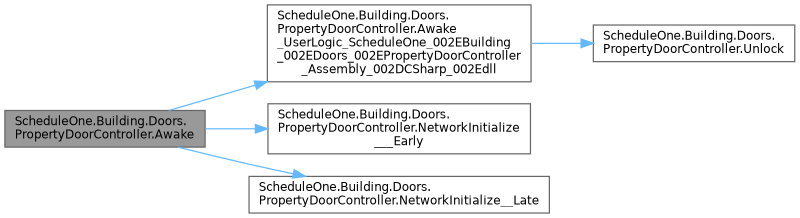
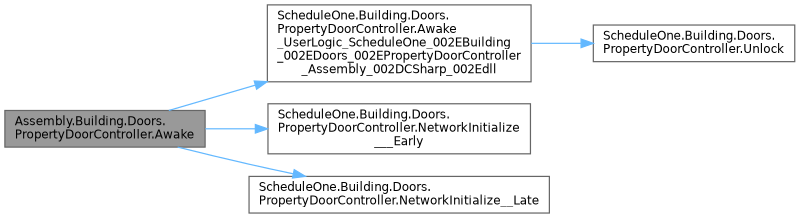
node "ScheduleOne.Building.Doors. PropertyDoorController.Awake": label "ScheduleOne.Building.Doors. PropertyDoorController.Awake" -> "Assembly.Building.Doors. PropertyDoorController.Awake"
